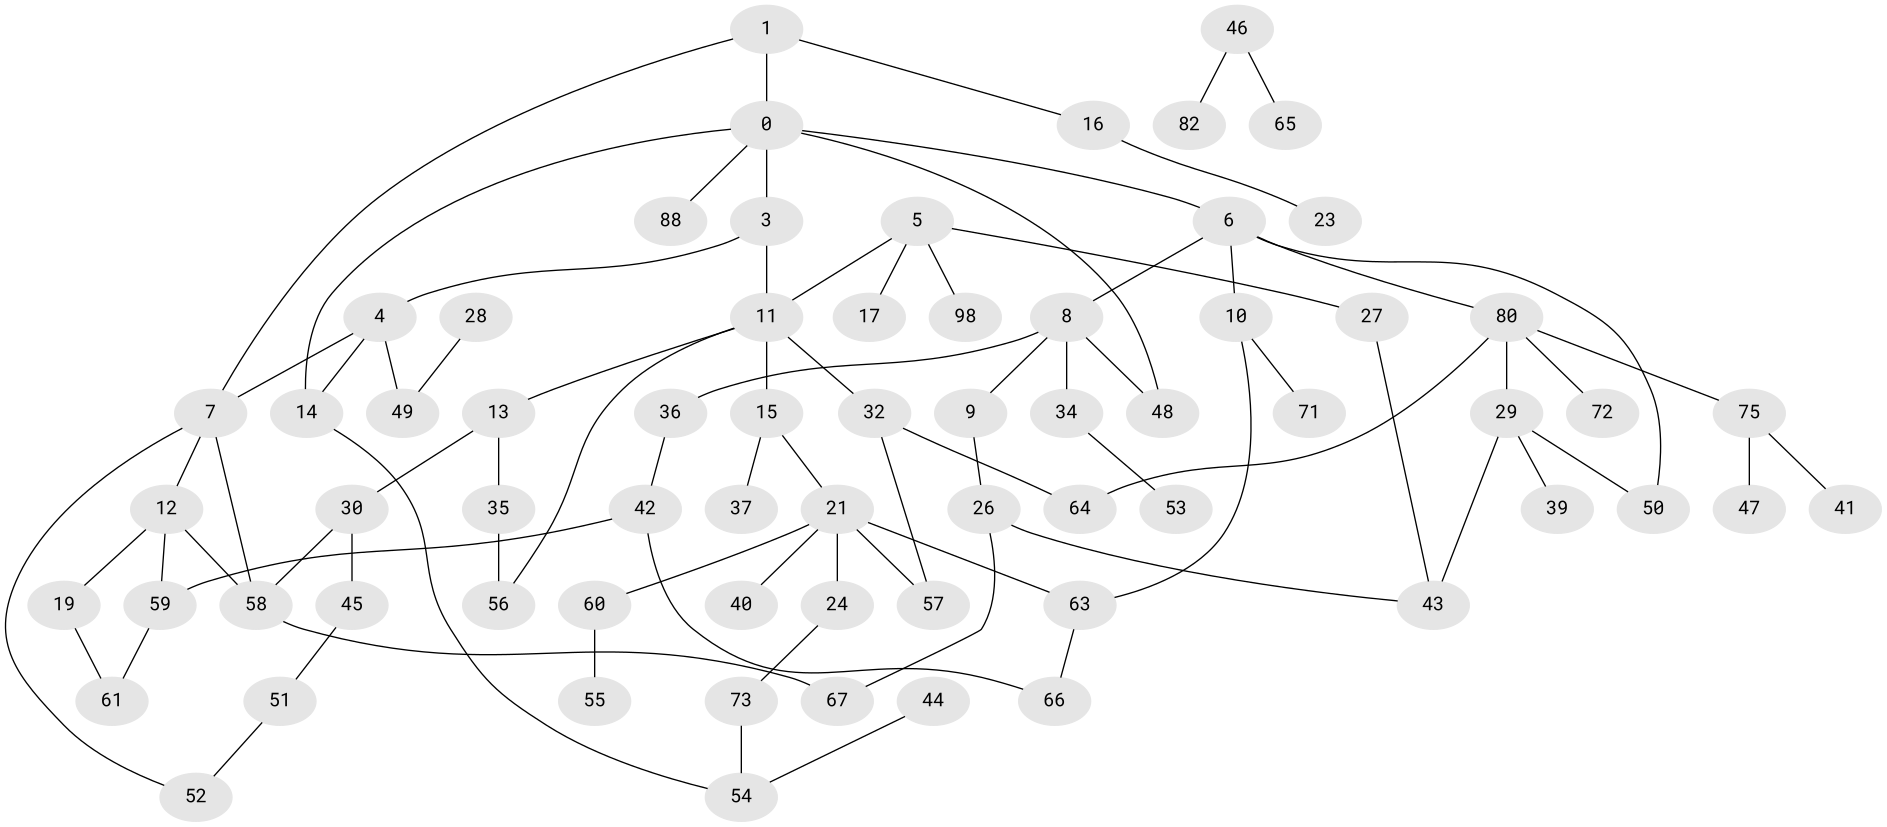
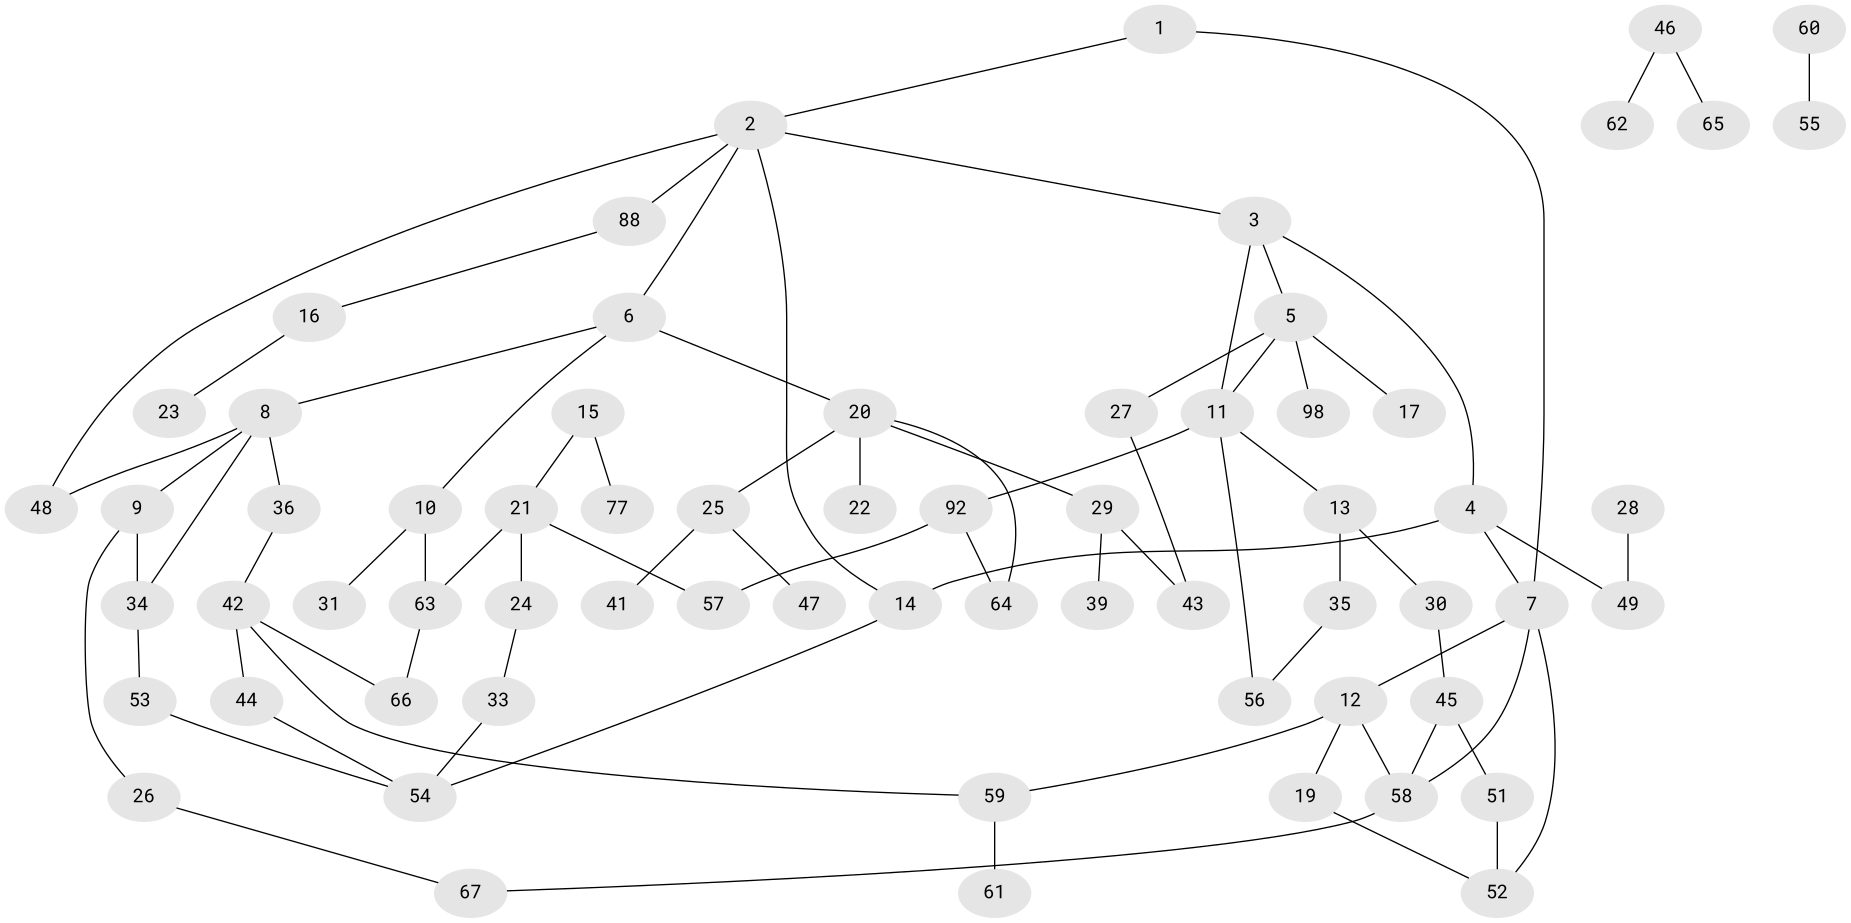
edge "1" -- "16": now "88" -- "16"
node "0": label "0" -> "2"
node "82": label "82" -> "62"
edge "3" -- "5": added
node "80": label "80" -> "20"
edge "11" -- "15": removed
node "32": label "32" -> "92"
node "71": label "71" -> "31"
node "72": label "72" -> "22"
node "75": label "75" -> "25"
node "37": label "37" -> "77"
node "50": removed
edge "30" -- "58": now "45" -- "58"
edge "9" -- "34": added
edge "21" -- "60": removed
edge "26" -- "43": removed
node "40": removed
edge "19" -- "61": now "19" -- "52"
edge "42" -- "44": added
node "73": label "73" -> "33"
edge "53" -- "54": added
